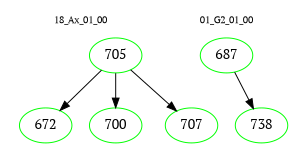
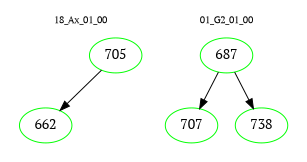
edge "705" -> "707": now "687" -> "707"
node "672": label "672" -> "662"
node "700": removed
